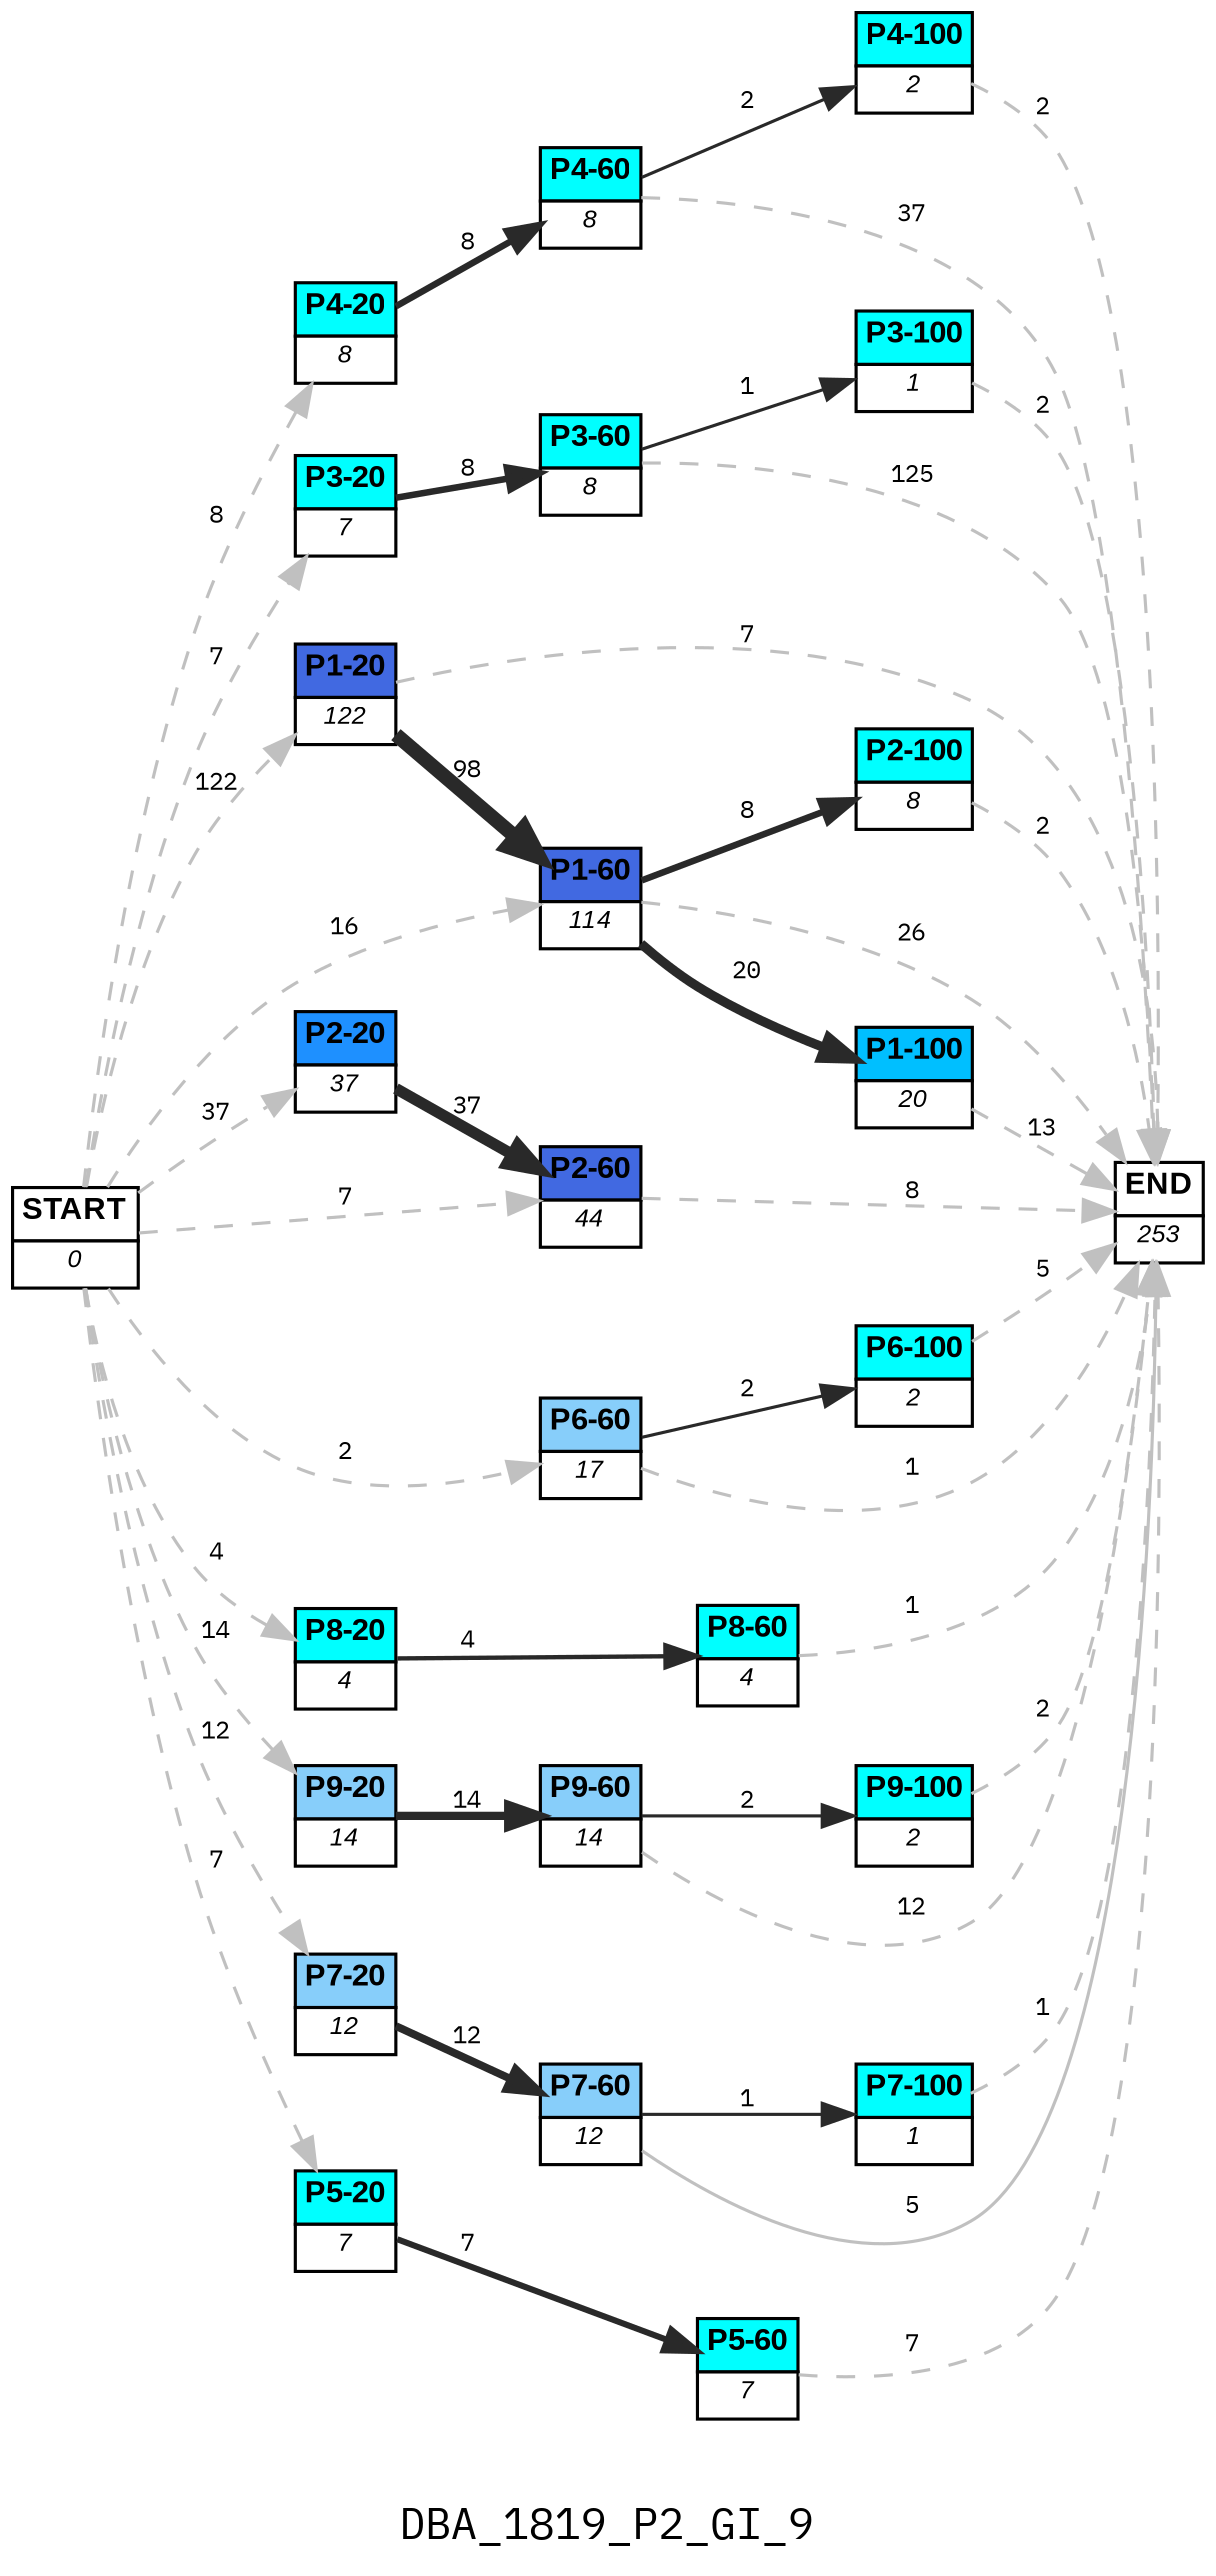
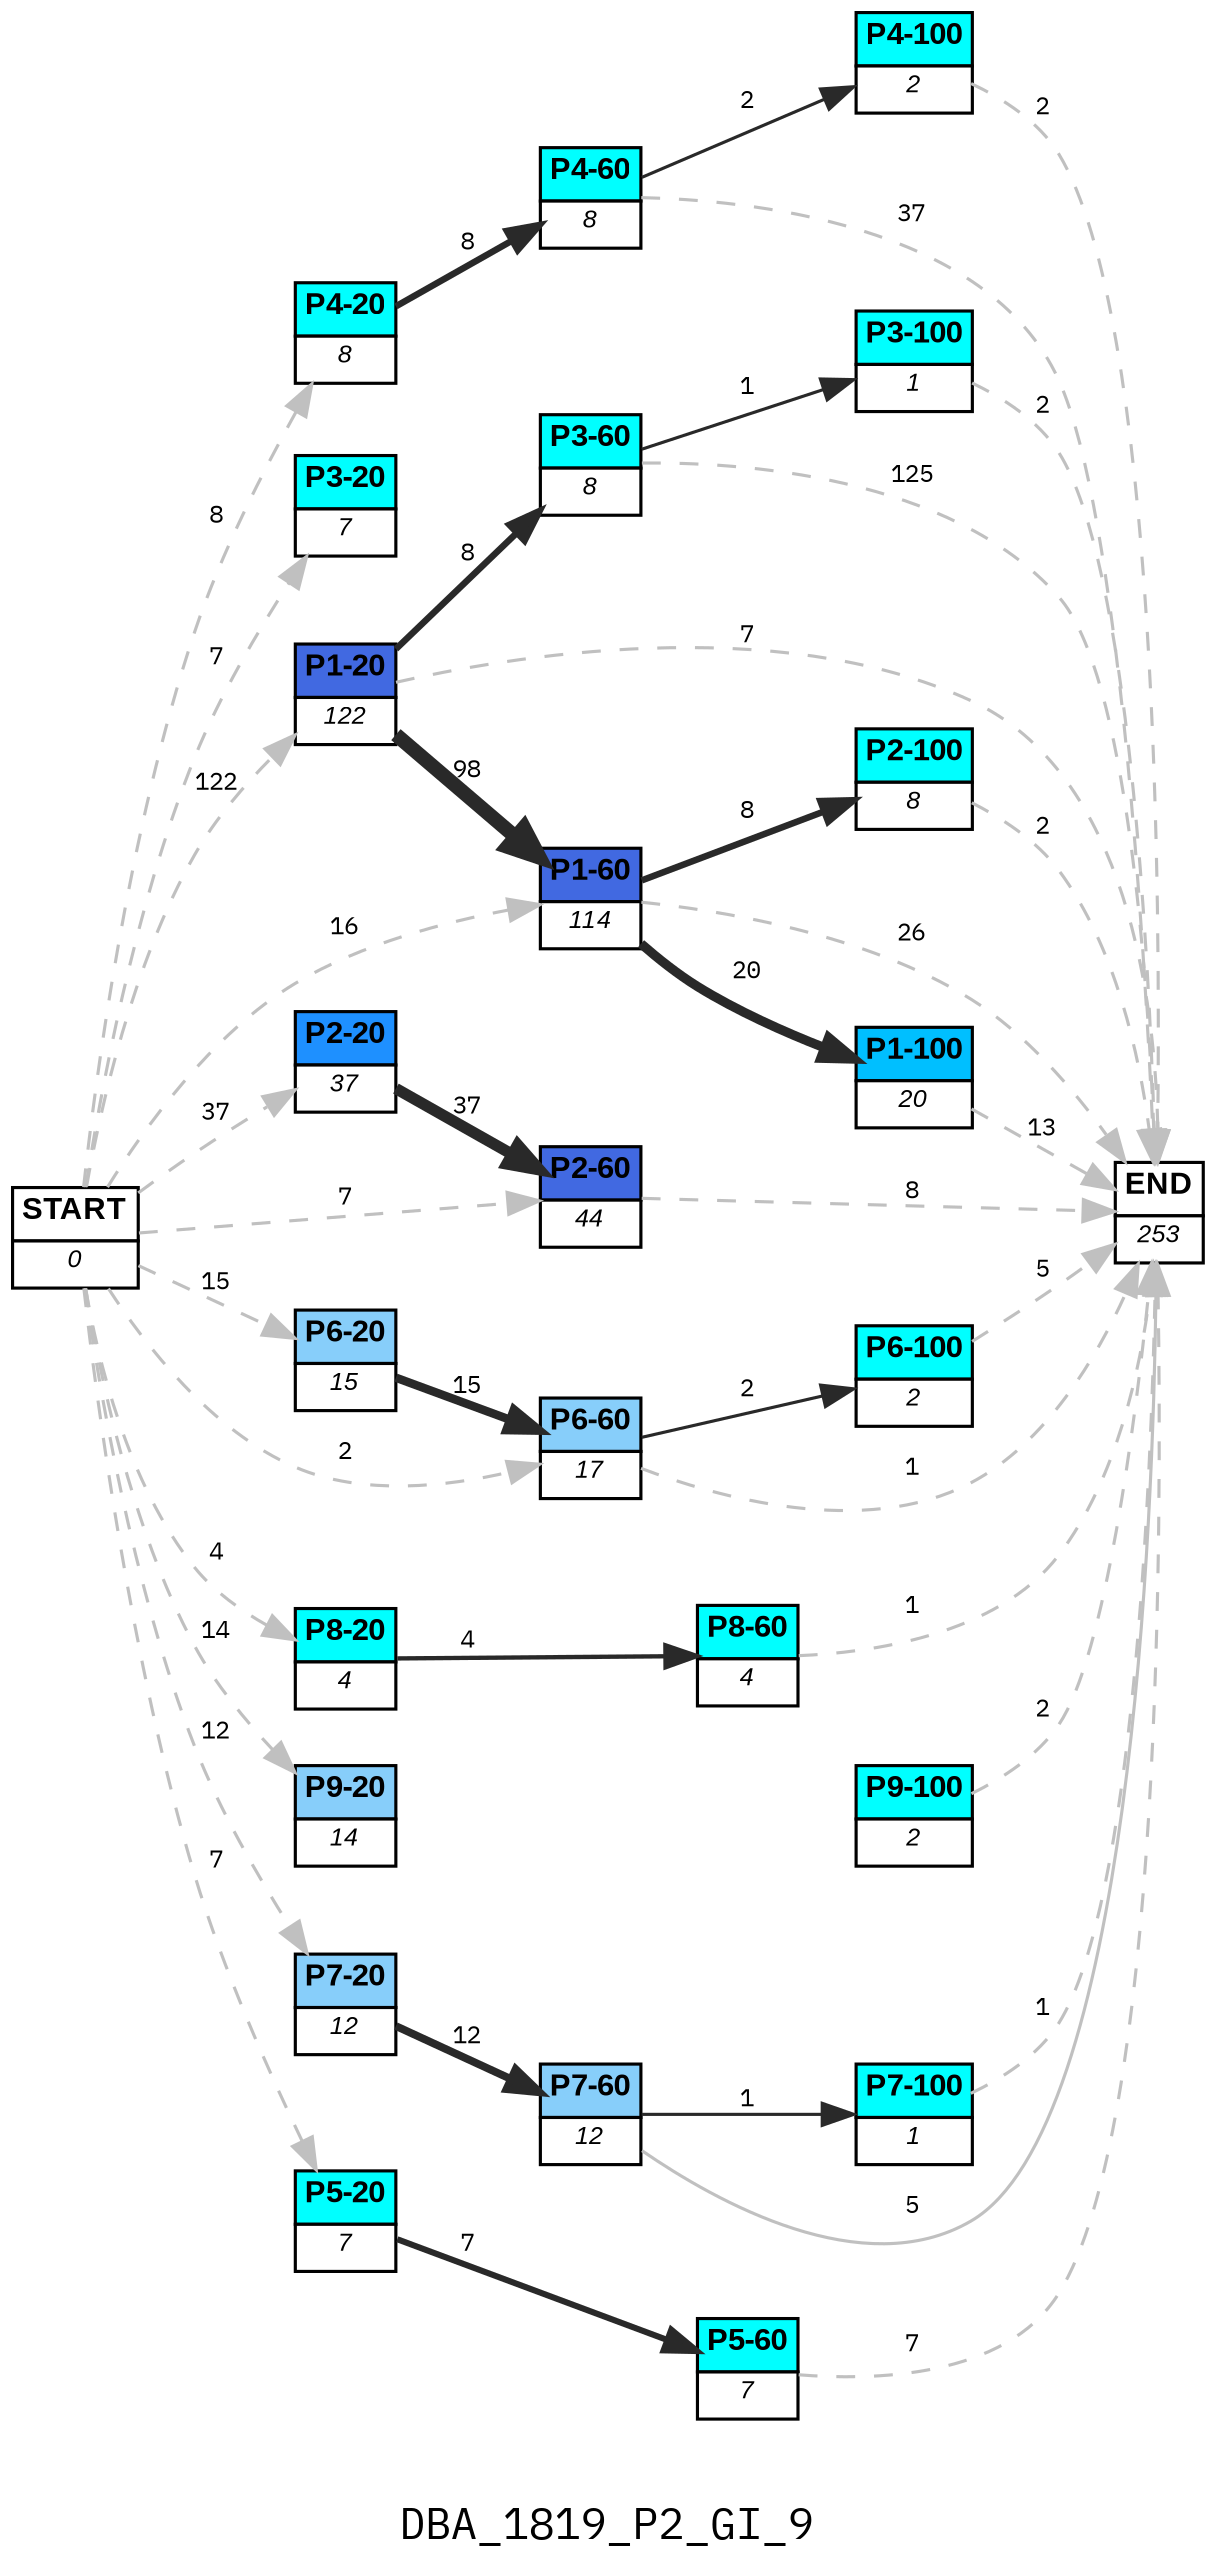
edge "P3-20" -> "P3-60": now "P1-20" -> "P3-60"
node "P6-20": added
node "P9-60": removed
